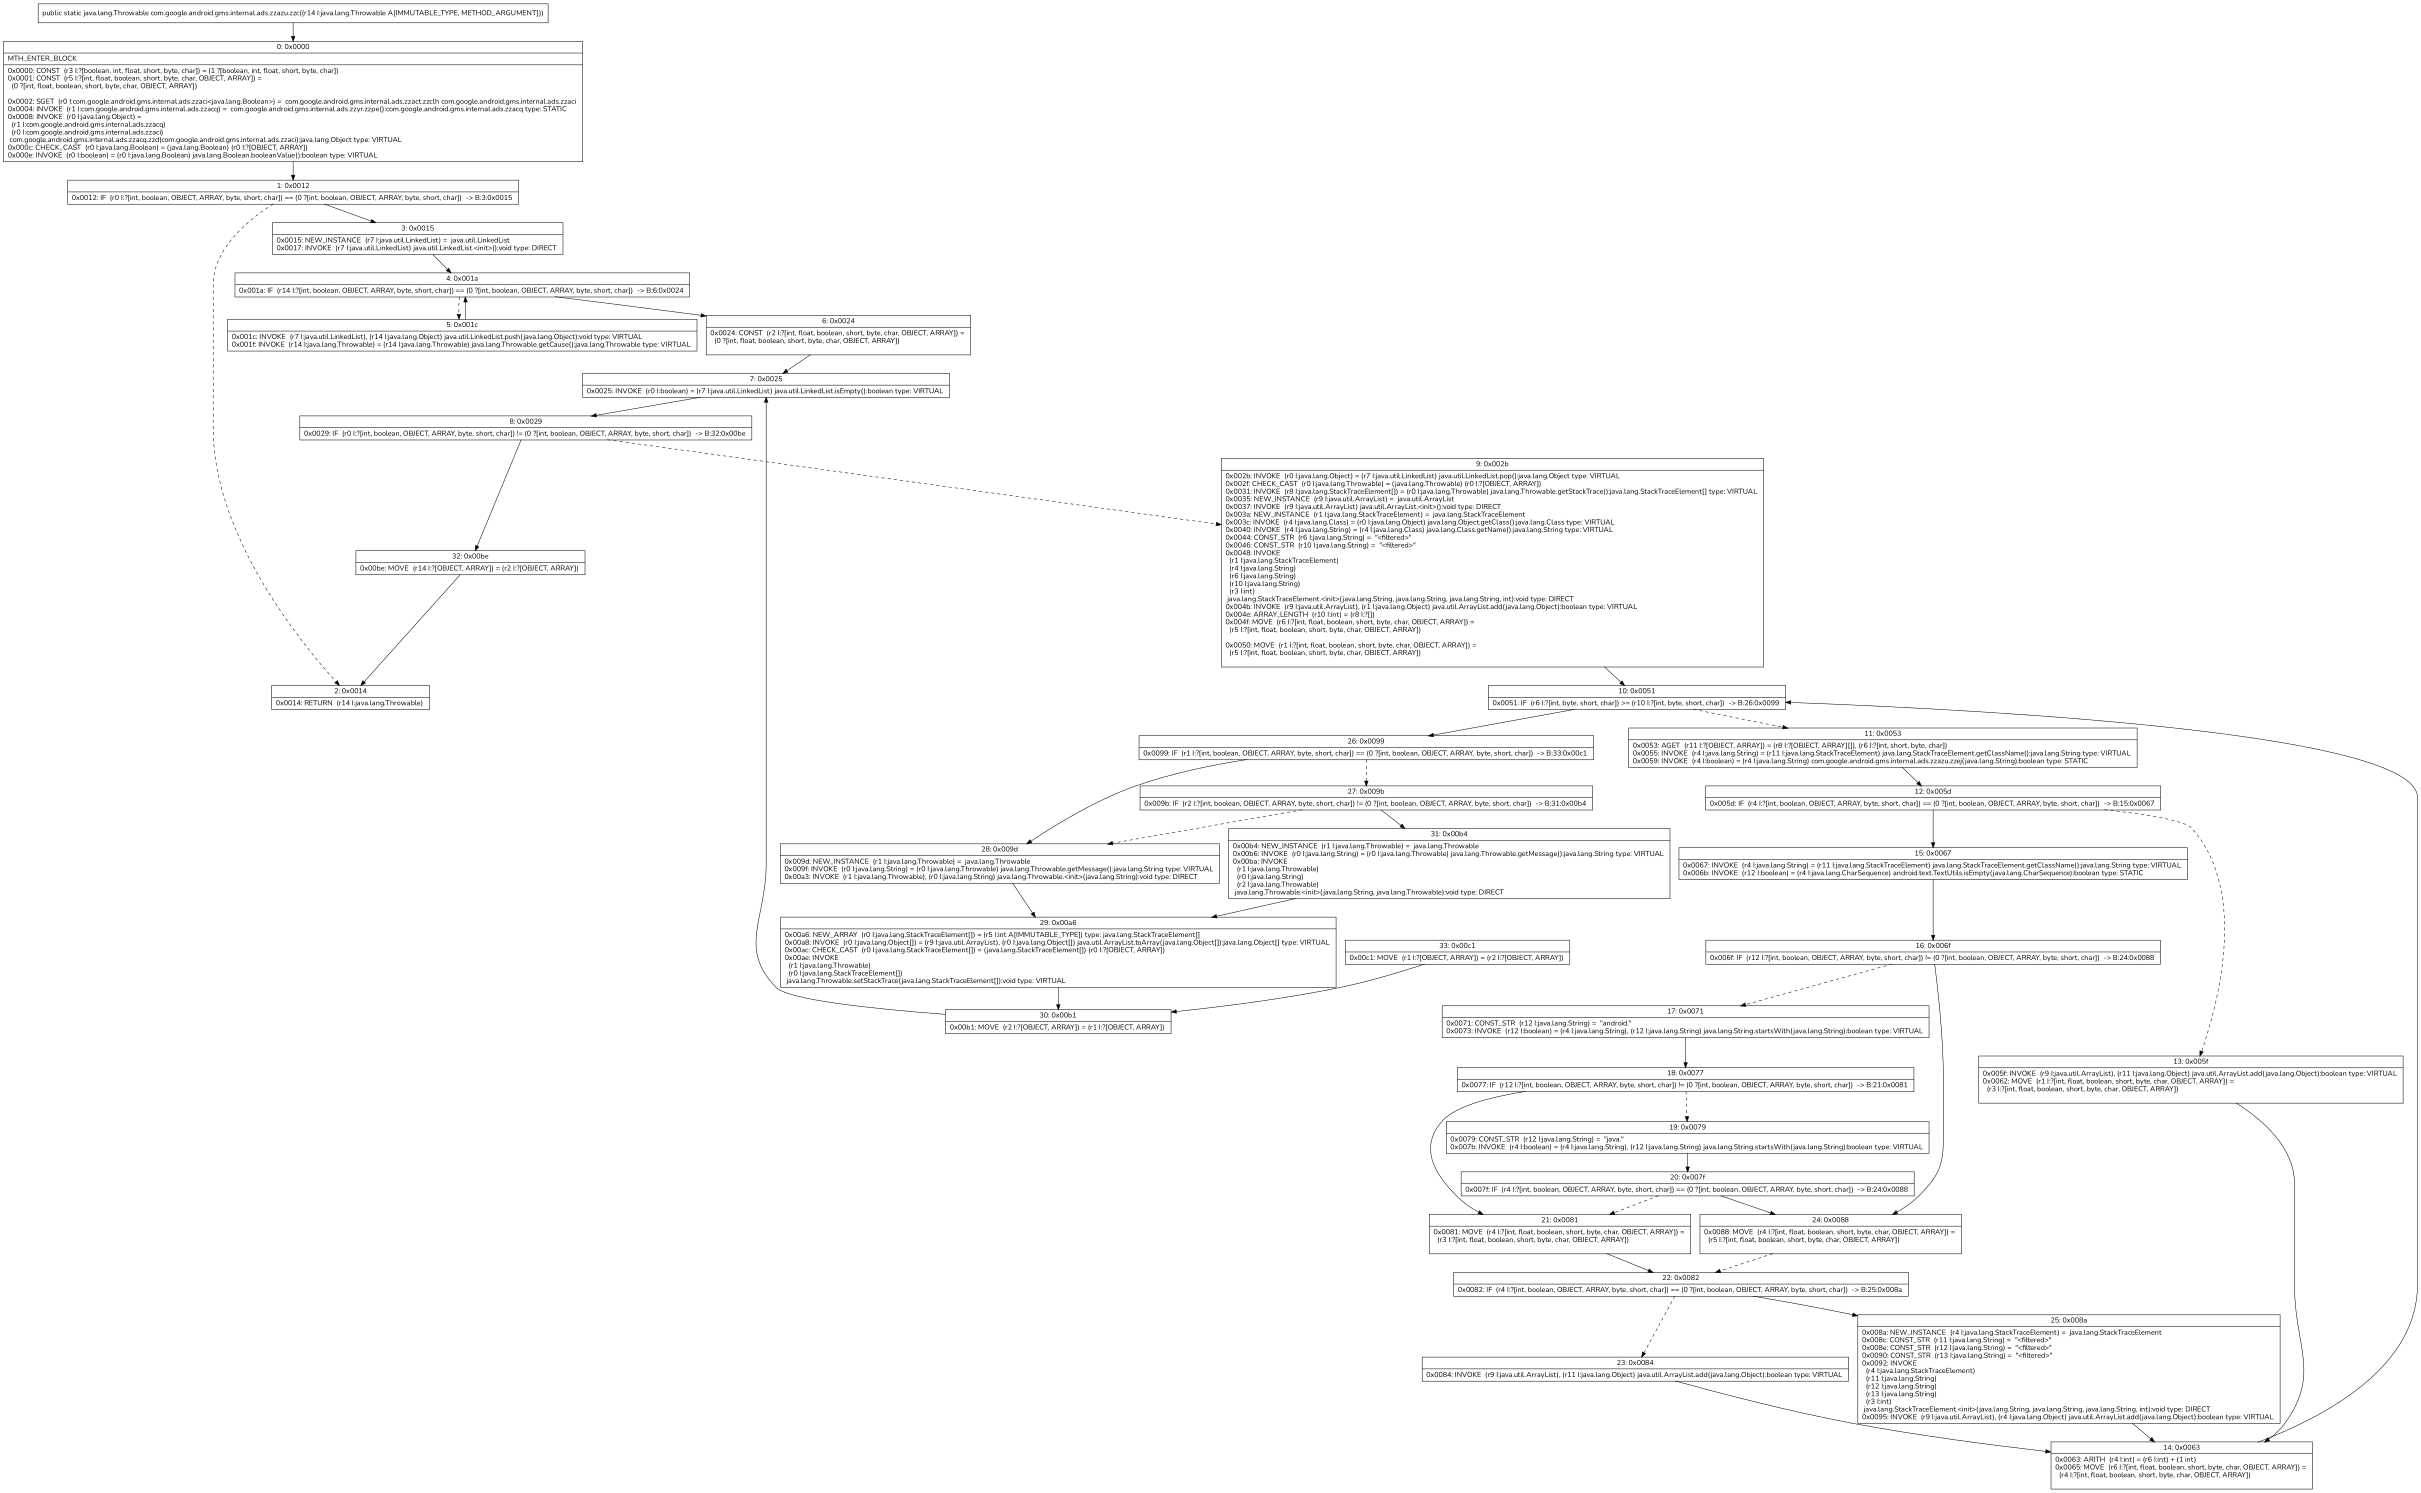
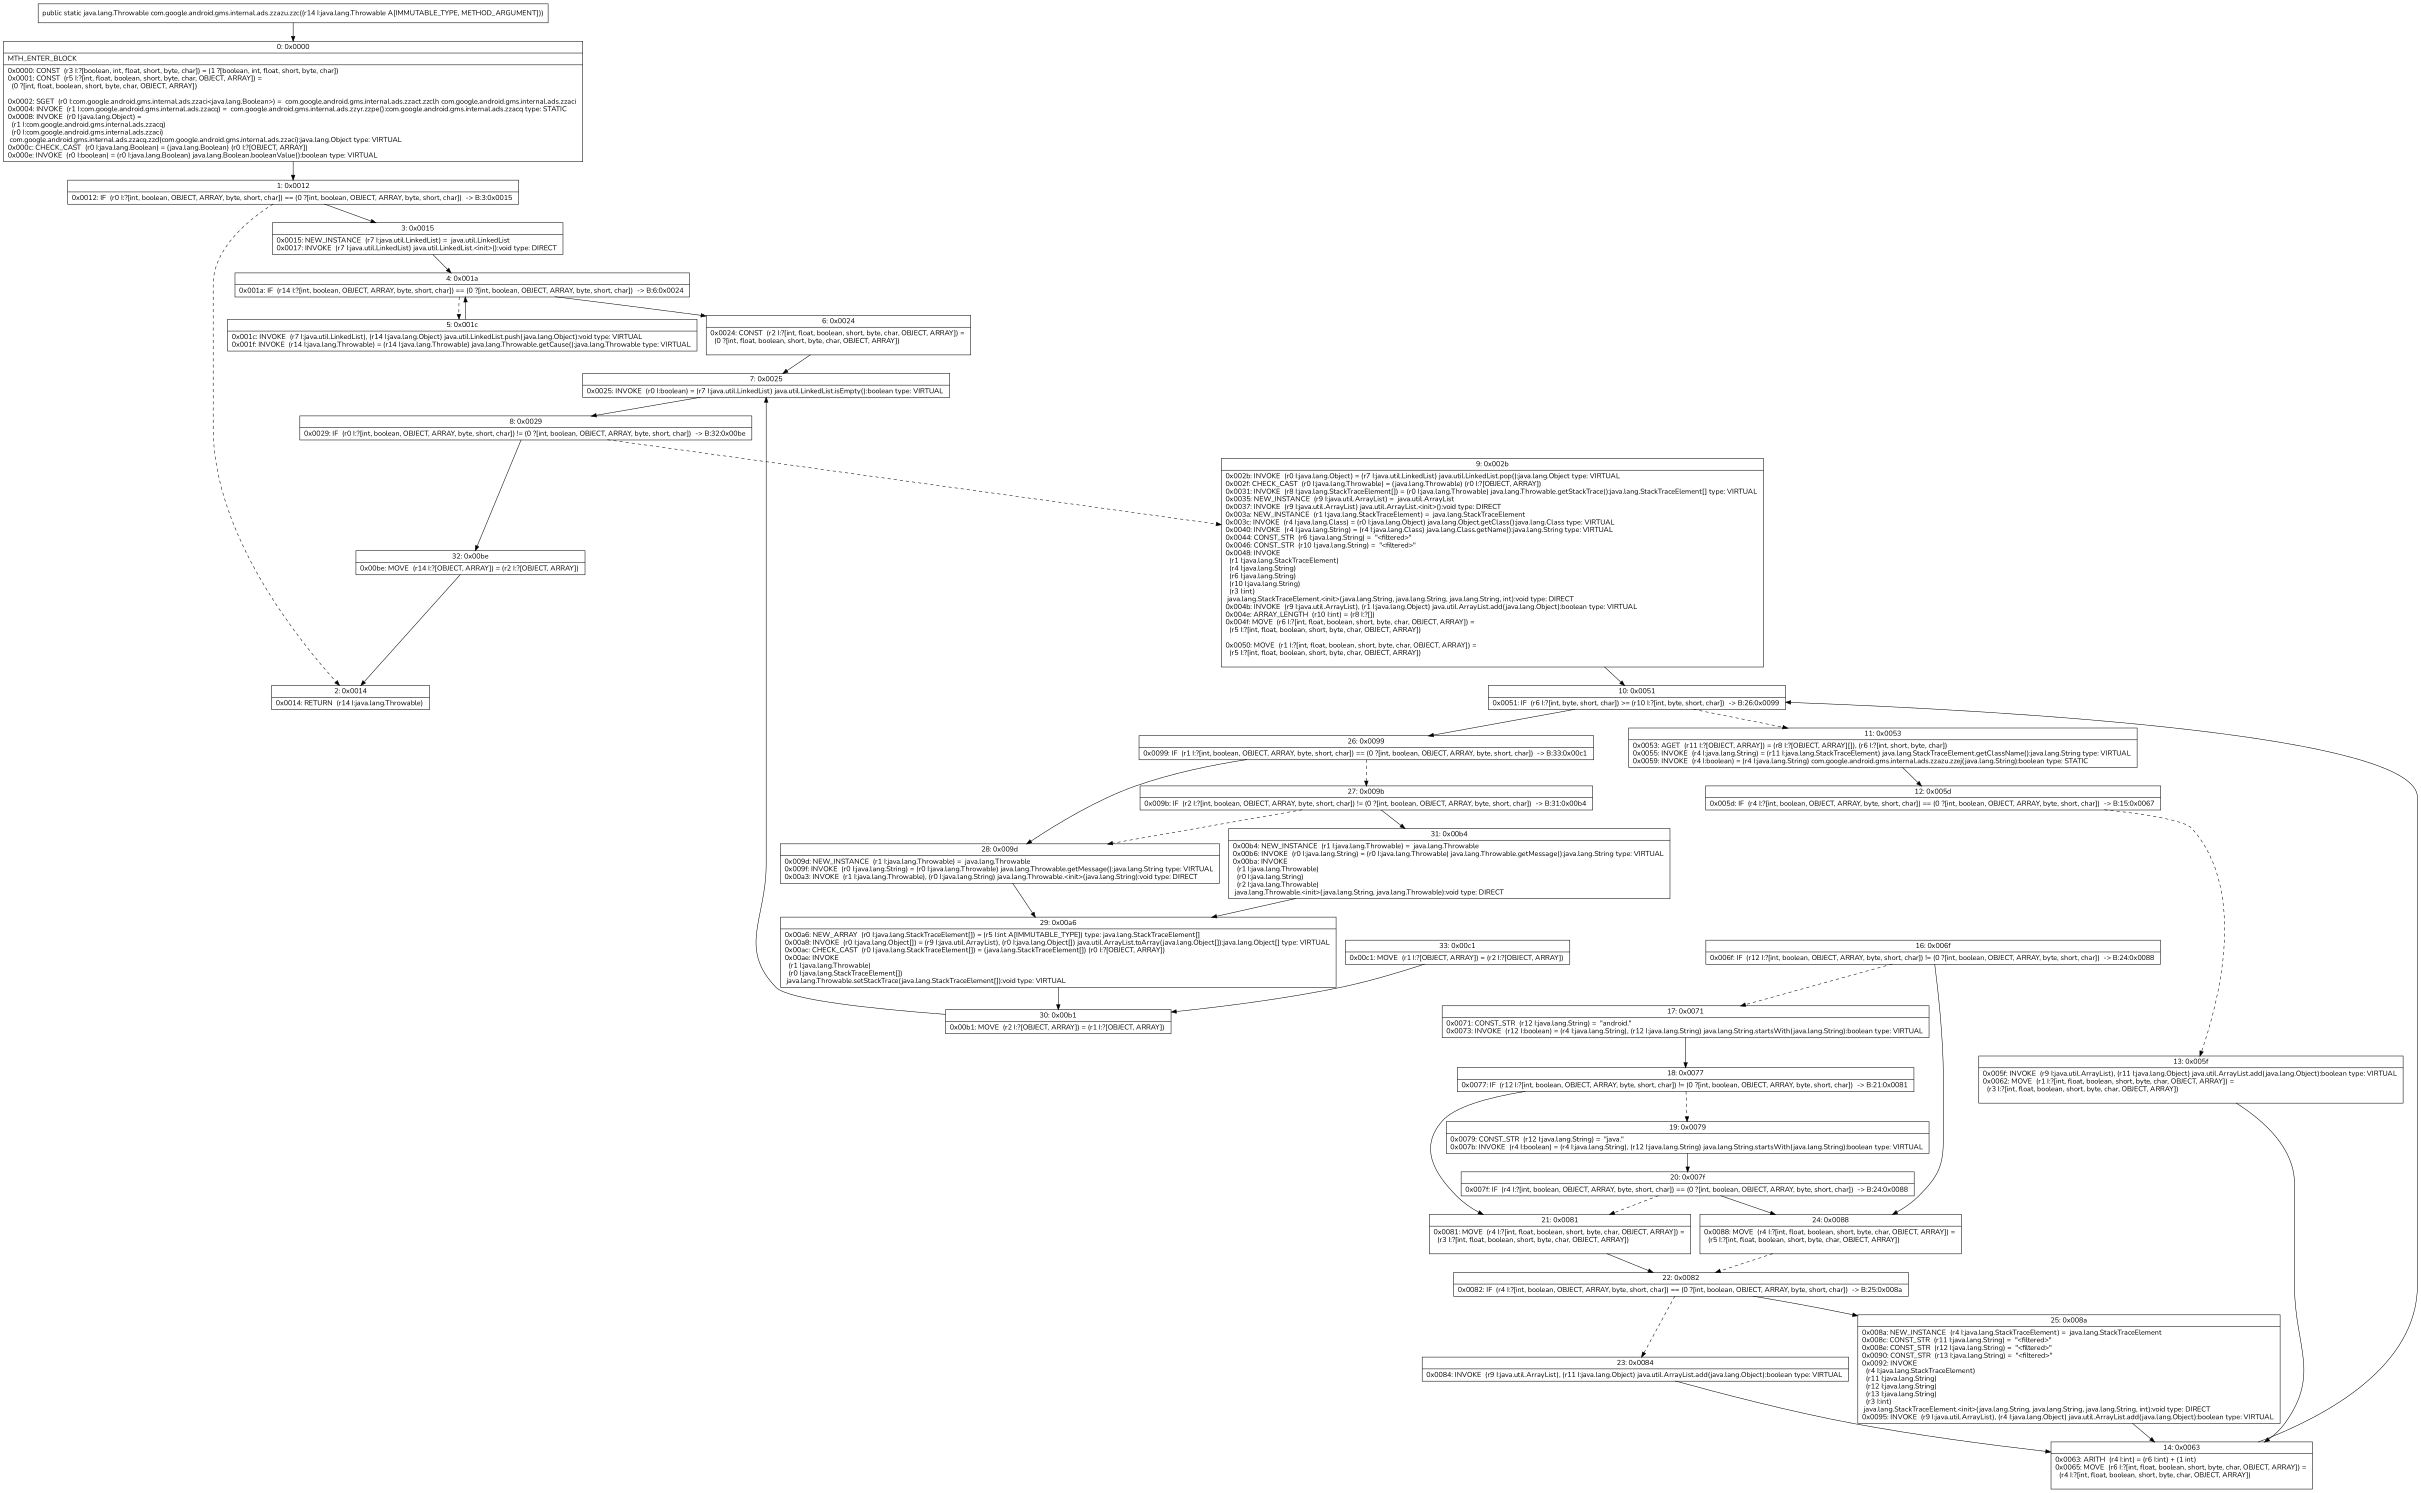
node "15: 0x0067": removed
